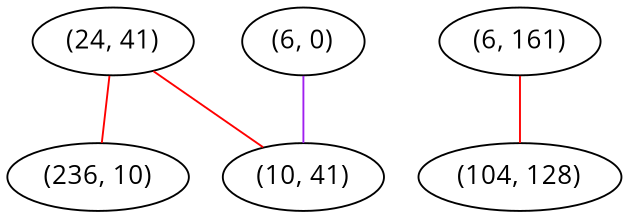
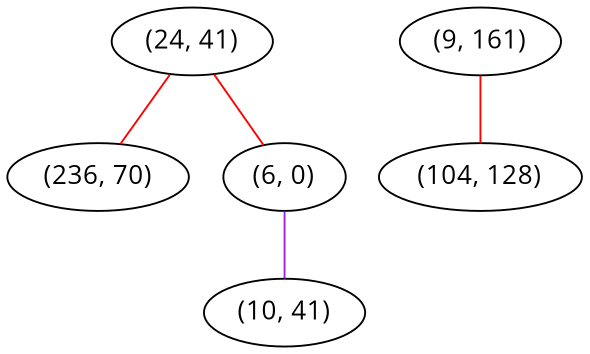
node "(6, 161)": label "(6, 161)" -> "(9, 161)"
edge "(24, 41)" -- "(10, 41)": now "(24, 41)" -- "(6, 0)"
node "(236, 10)": label "(236, 10)" -> "(236, 70)"
